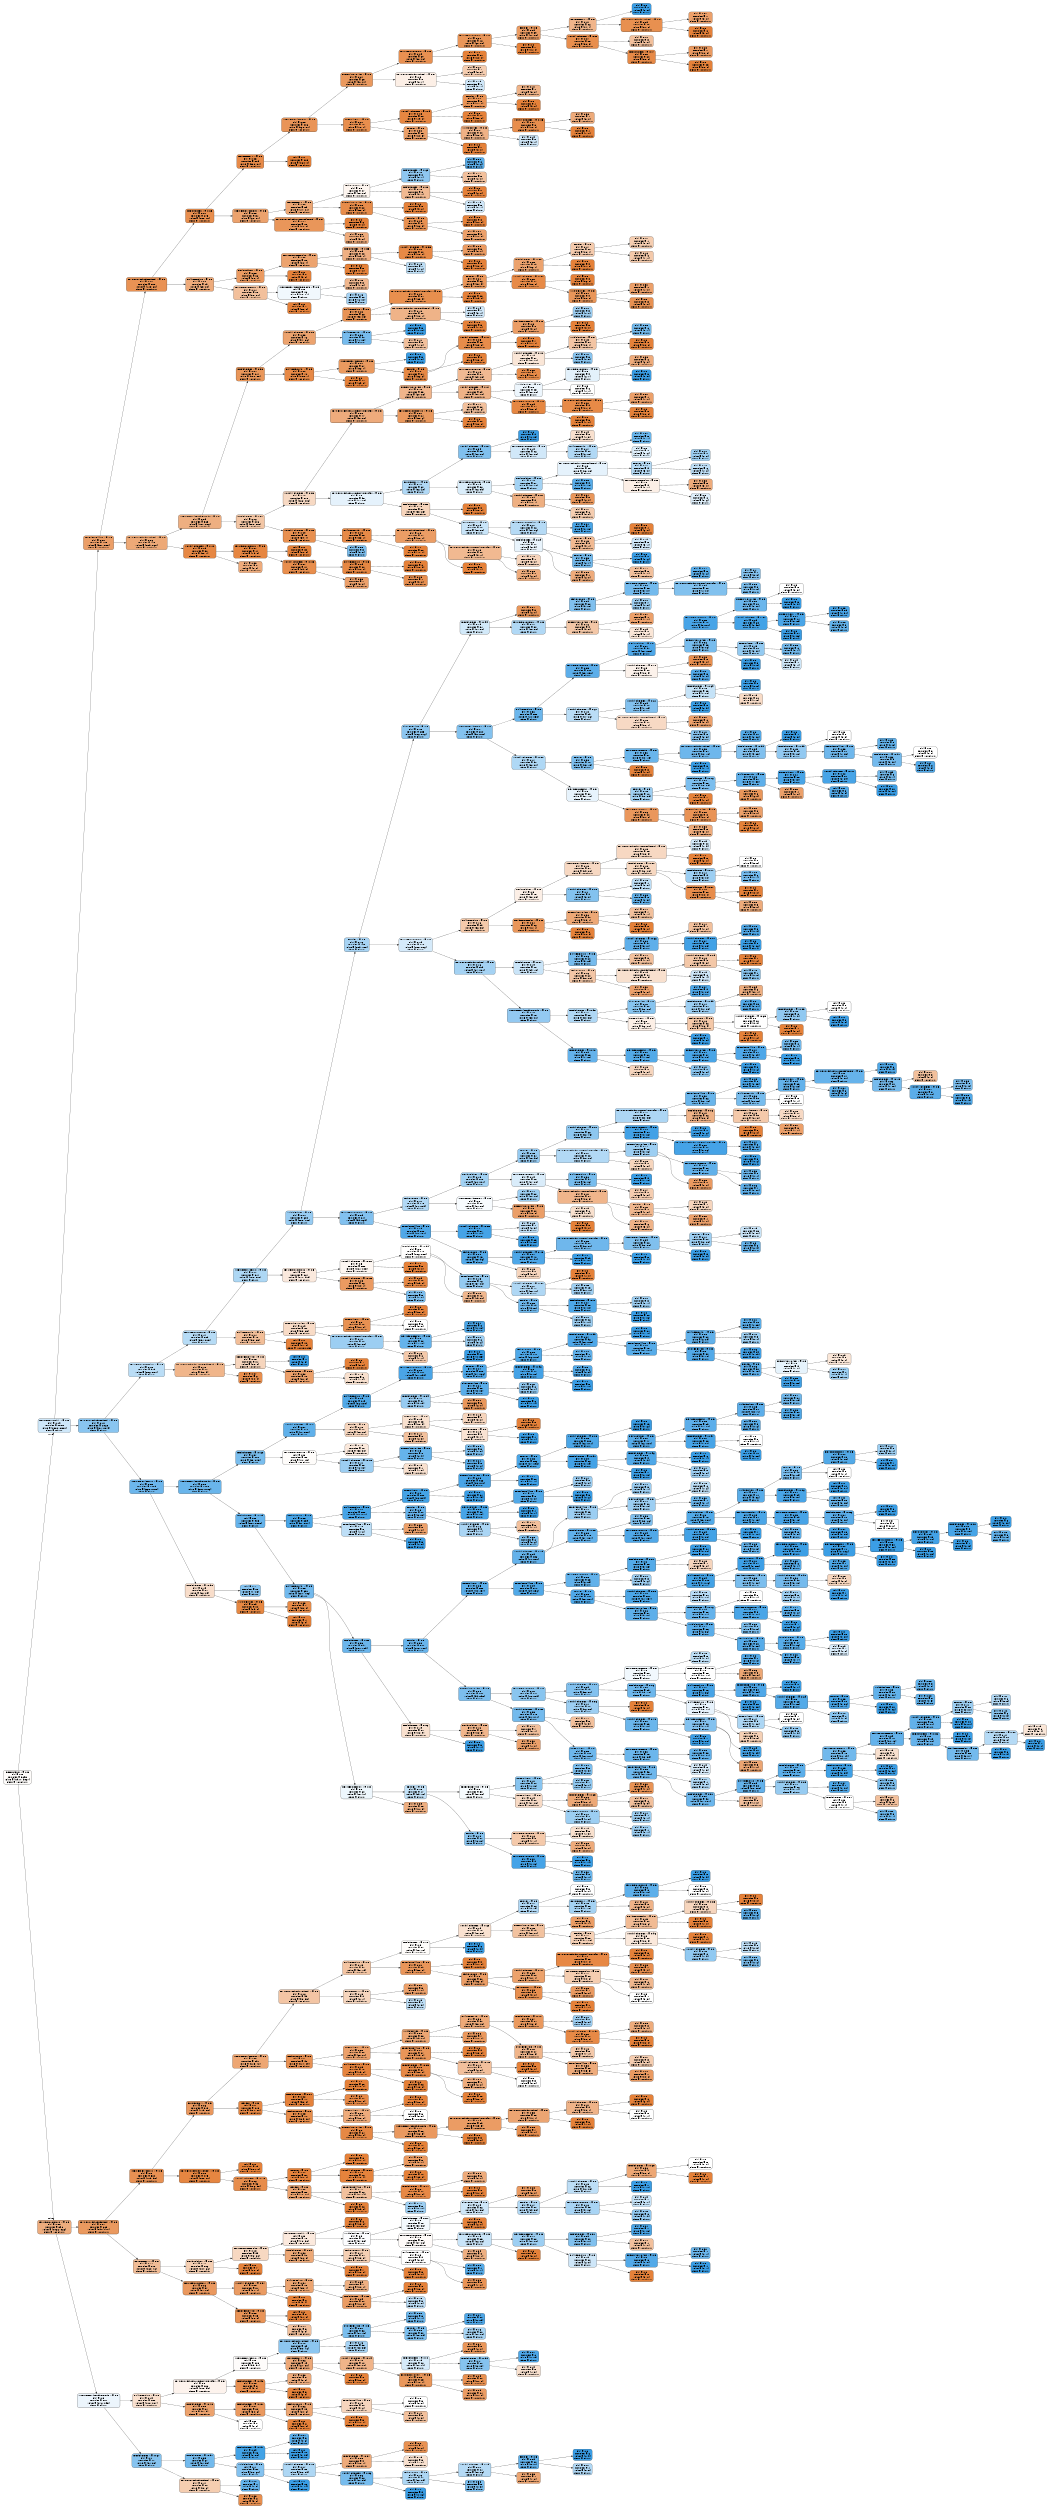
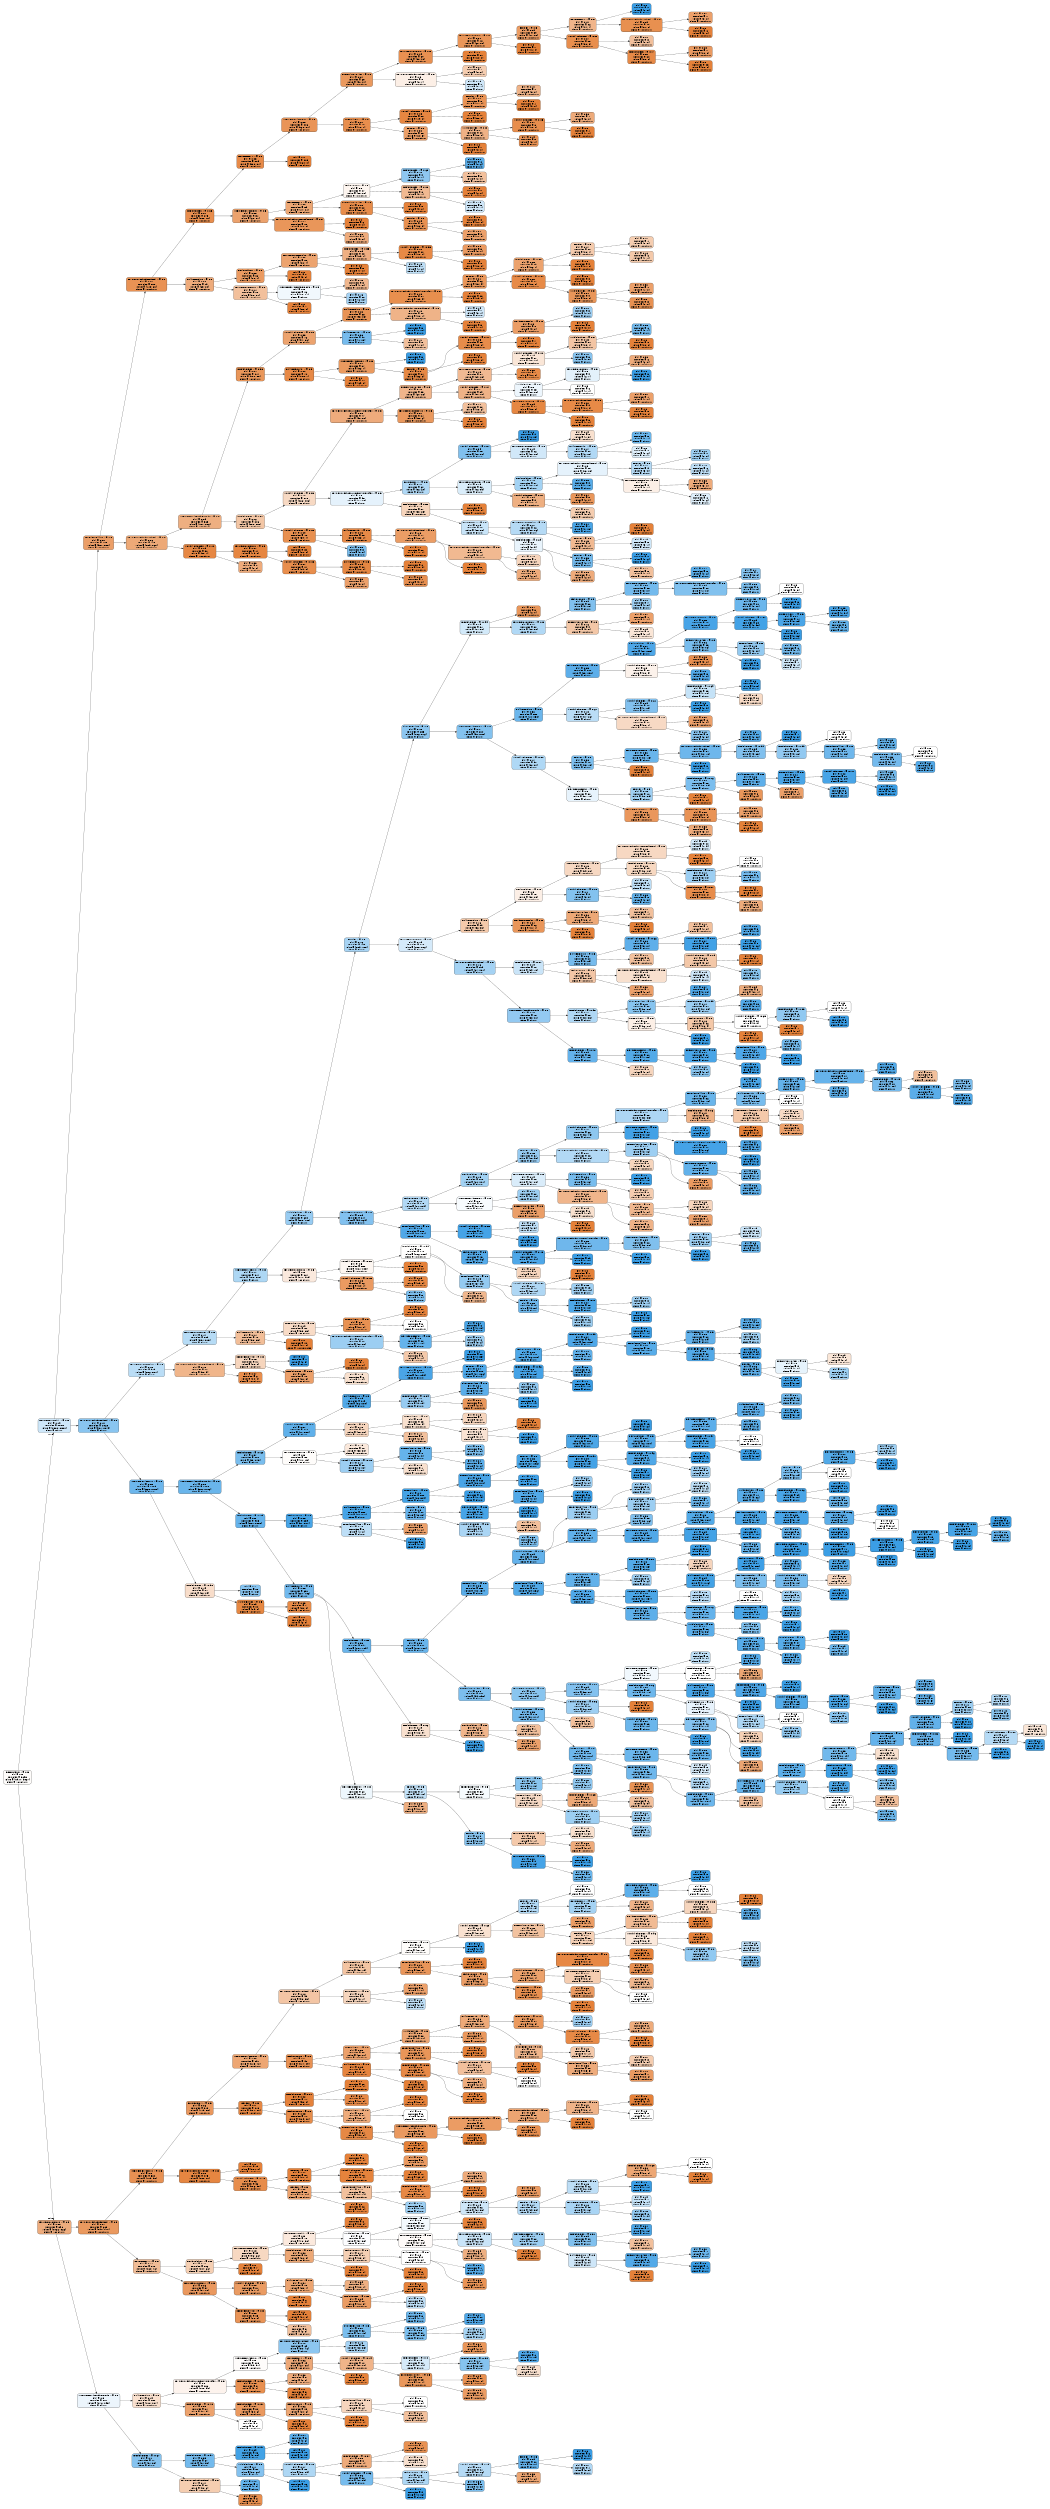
node "gini = 0.49 samples = 3 value = [3, 4] class = Churn": fillcolor #cee6f8 -> #e89152
node "gini = 0.13 samples = 8 value = [1, 13] class = Churn": label "gini = 0.13 samples = 8 value = [1, 13] class = Churn" -> "gini = 0.13 plus = 8 value = [1, 13] class = Churn"
node "gini = 0.49 samples = 4 value = [4, 5] class = Churn": fillcolor #d7ebfa -> #69b5eb
